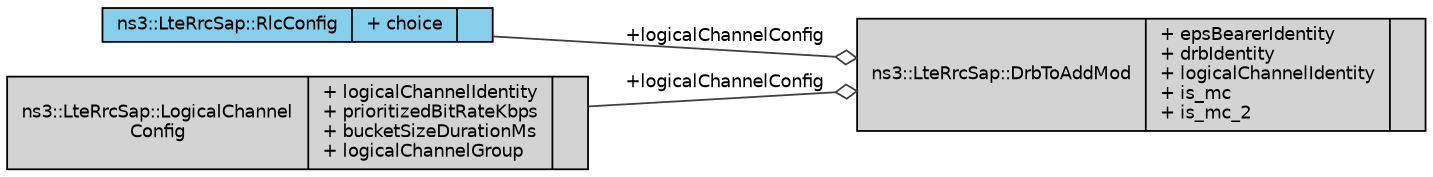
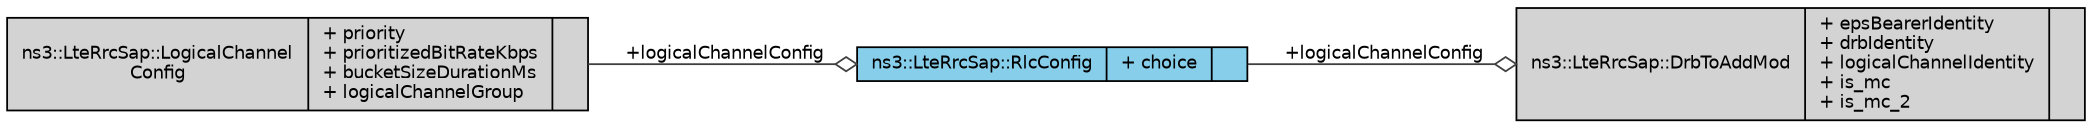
node "ns3::LteRrcSap::LogicalChannel": text "+ logicalChannelIdentity" -> "+ priority"
edge "ns3::LteRrcSap::LogicalChannel" -> "ns3::LteRrcSap::DrbToAddMod": now "ns3::LteRrcSap::LogicalChannel" -> "ns3::LteRrcSap::RlcConfig"
